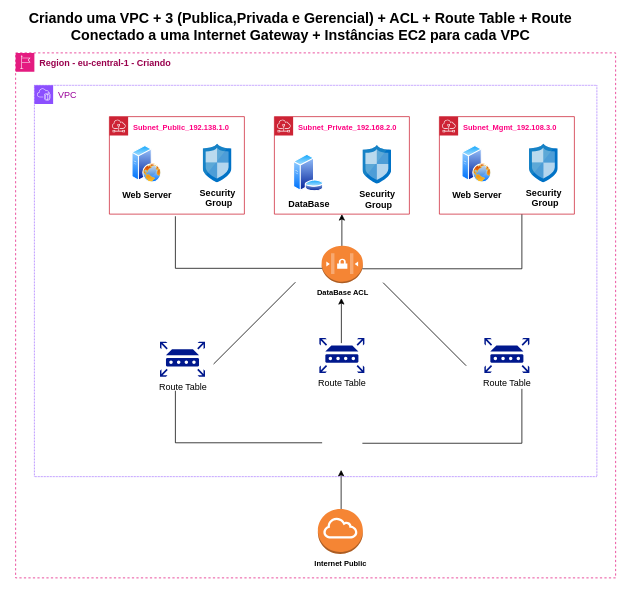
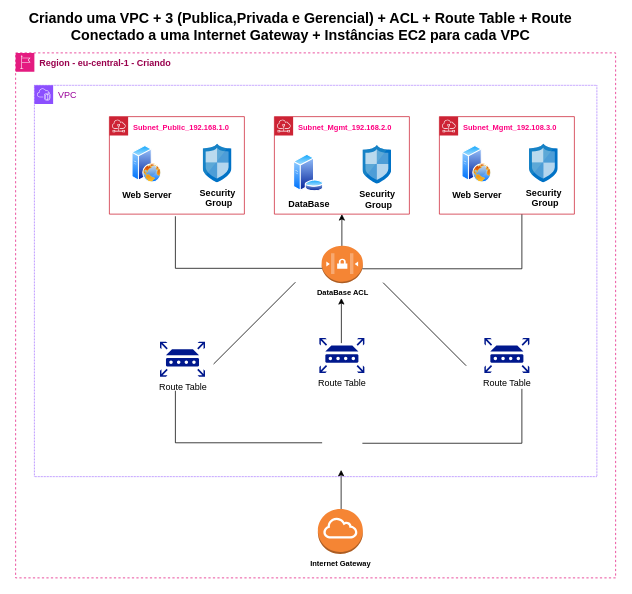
node "Subnet_Public_192.138.1.0": label "Subnet_Public_192.138.1.0" -> "Subnet_Public_192.168.1.0"
node "Subnet_Private_192.168.2.0": label "Subnet_Private_192.168.2.0" -> "Subnet_Mgmt_192.168.2.0"
node "Internet Public": label "Internet Public" -> "Internet Gateway"
